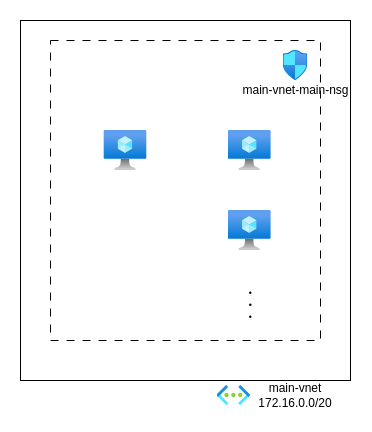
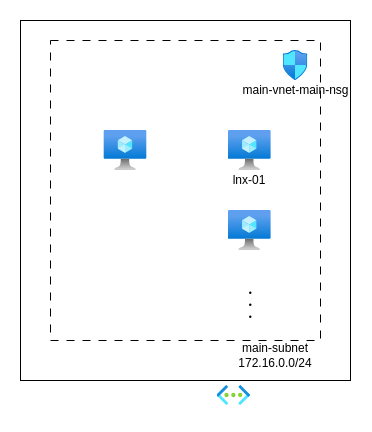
node "lnx-01": added
node "main-subnet 172.16.0.0/24": added
node "main-vnet 172.16.0.0/20": removed
